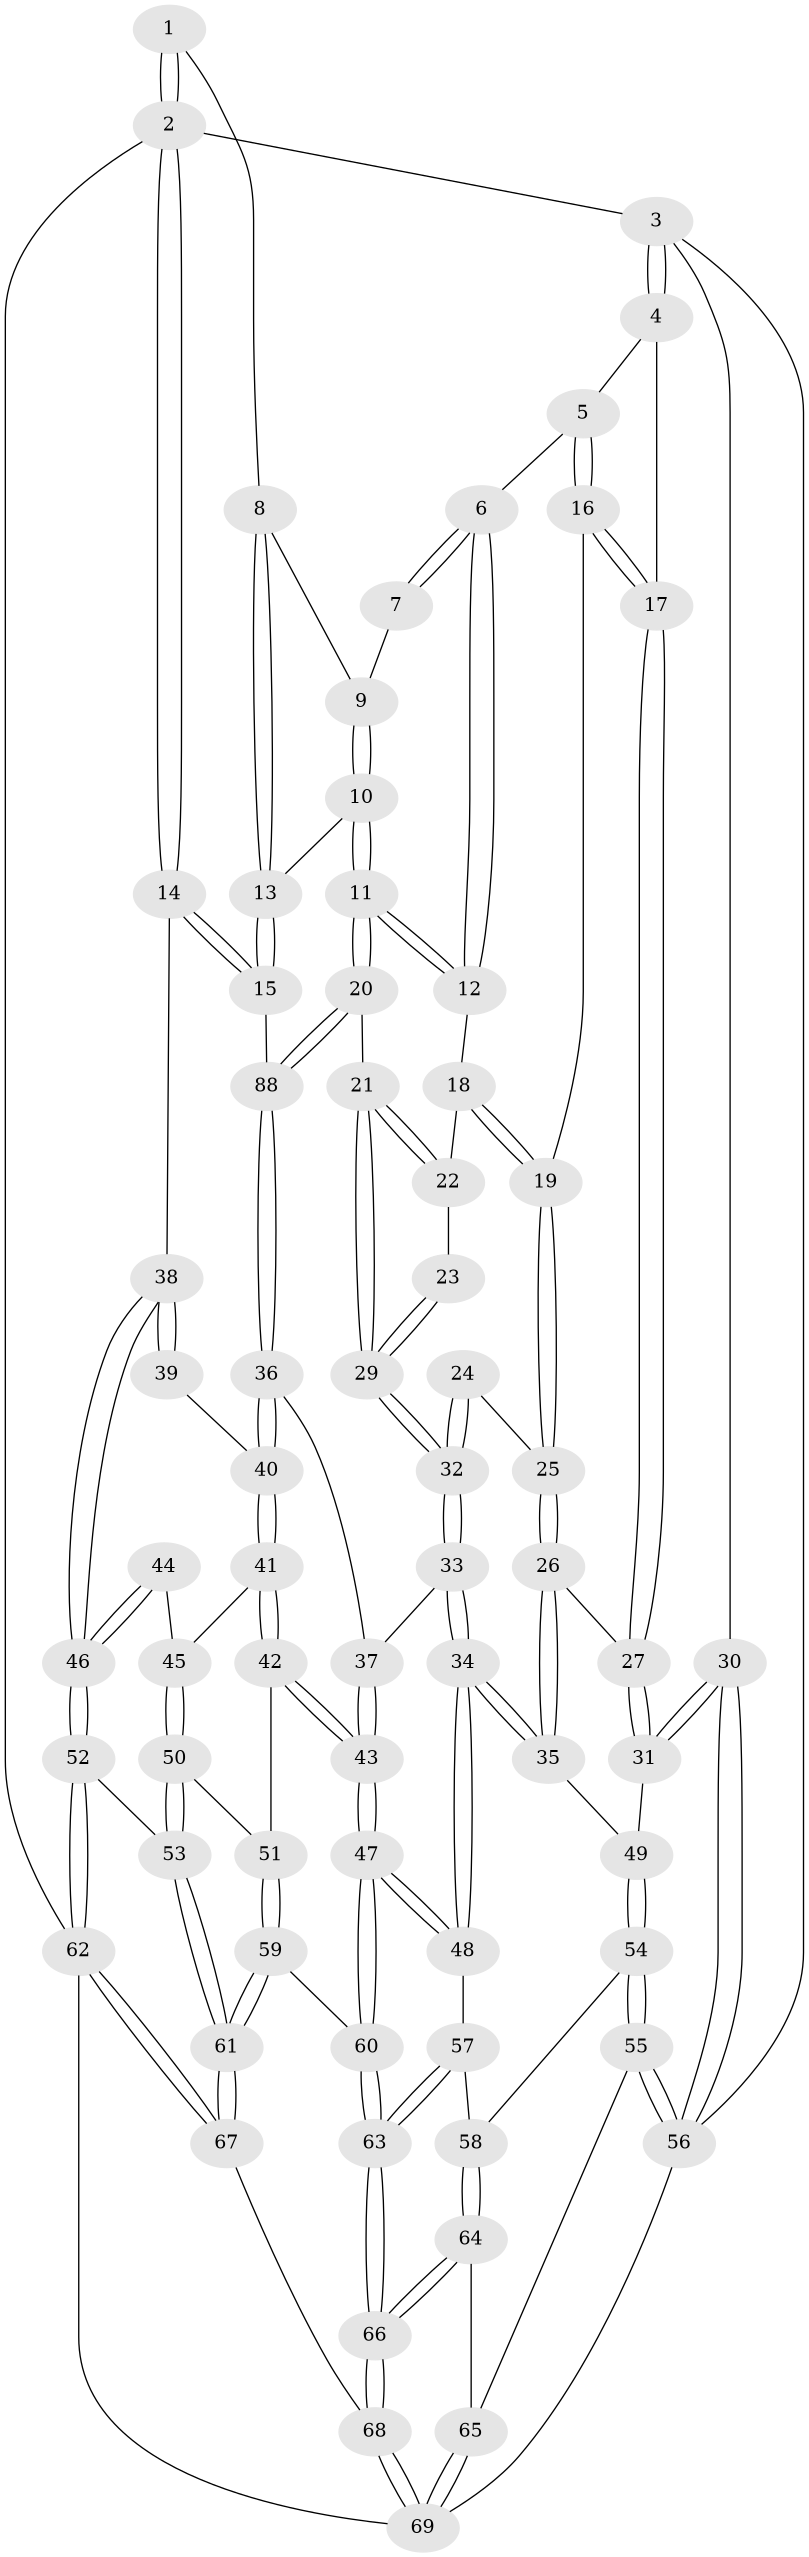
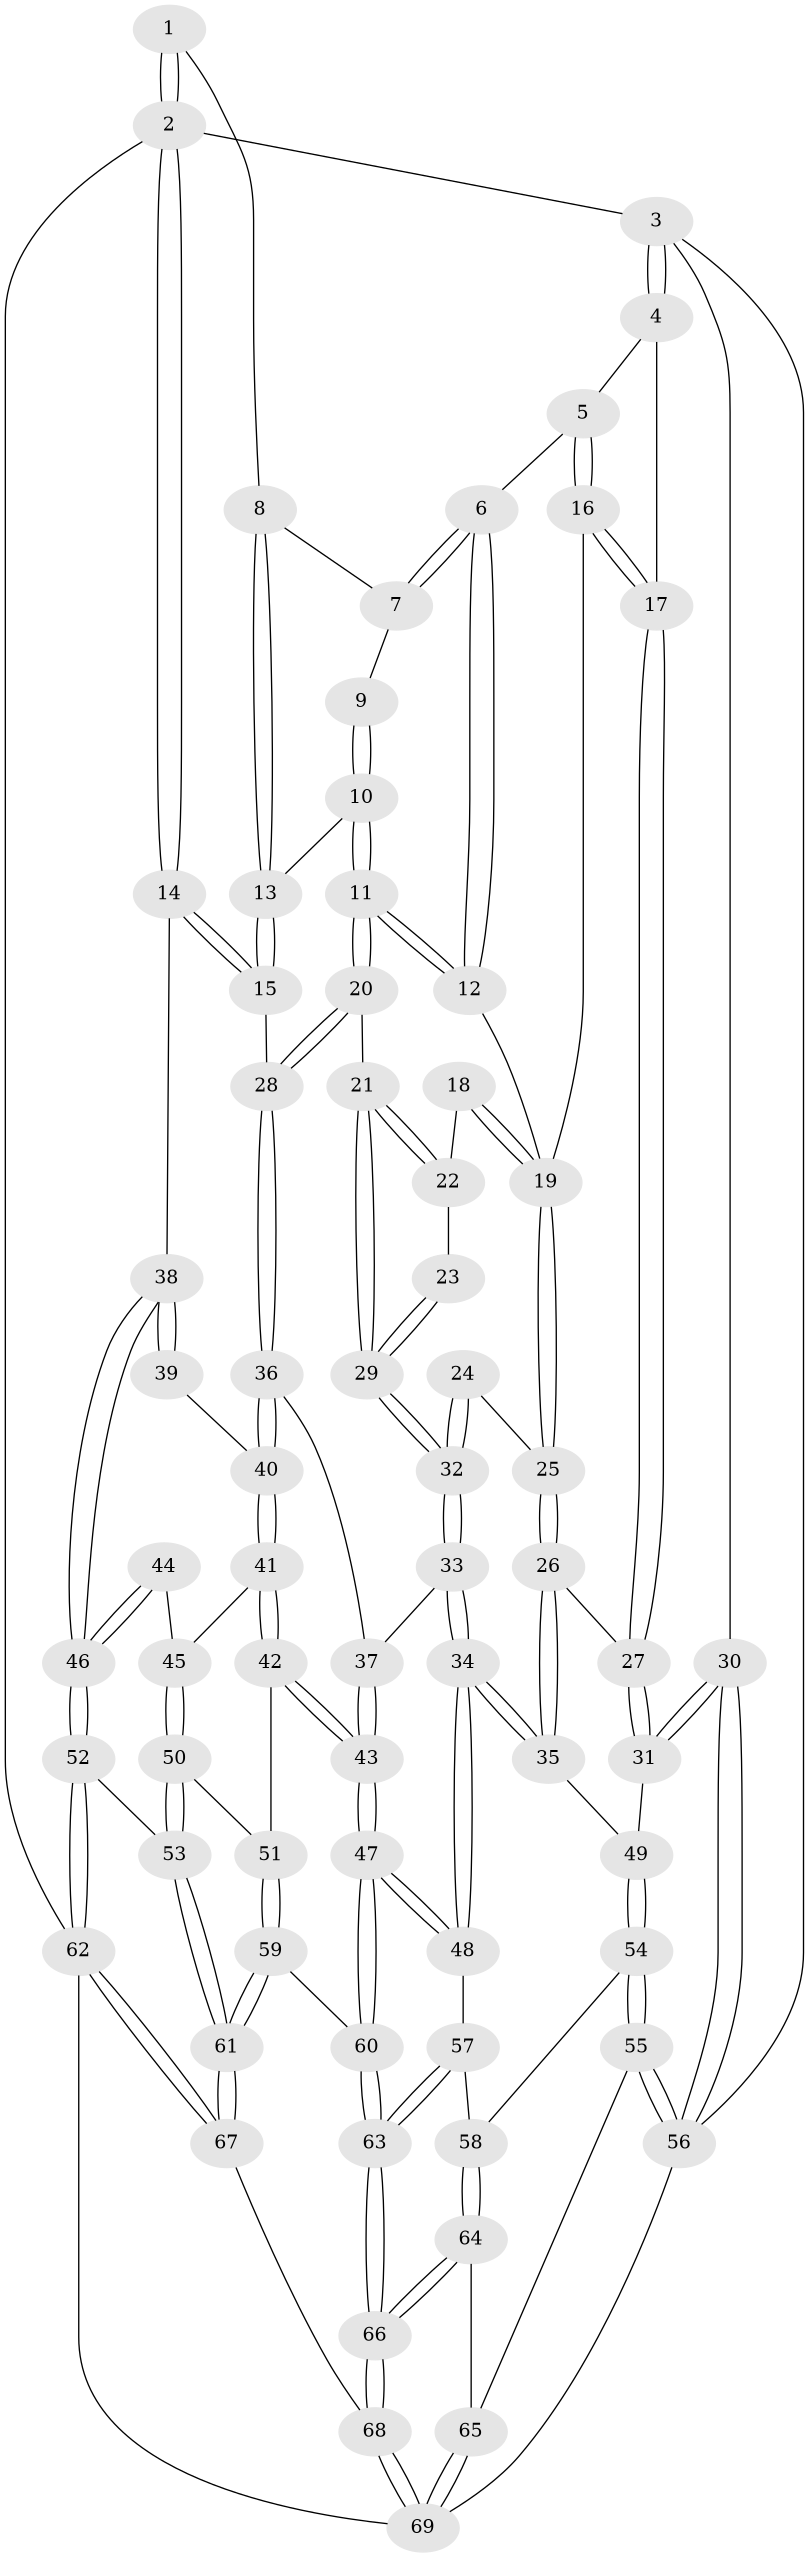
edge "8" -- "9": now "8" -- "7"
edge "12" -- "18": now "12" -- "19"
node "88": label "88" -> "28"
